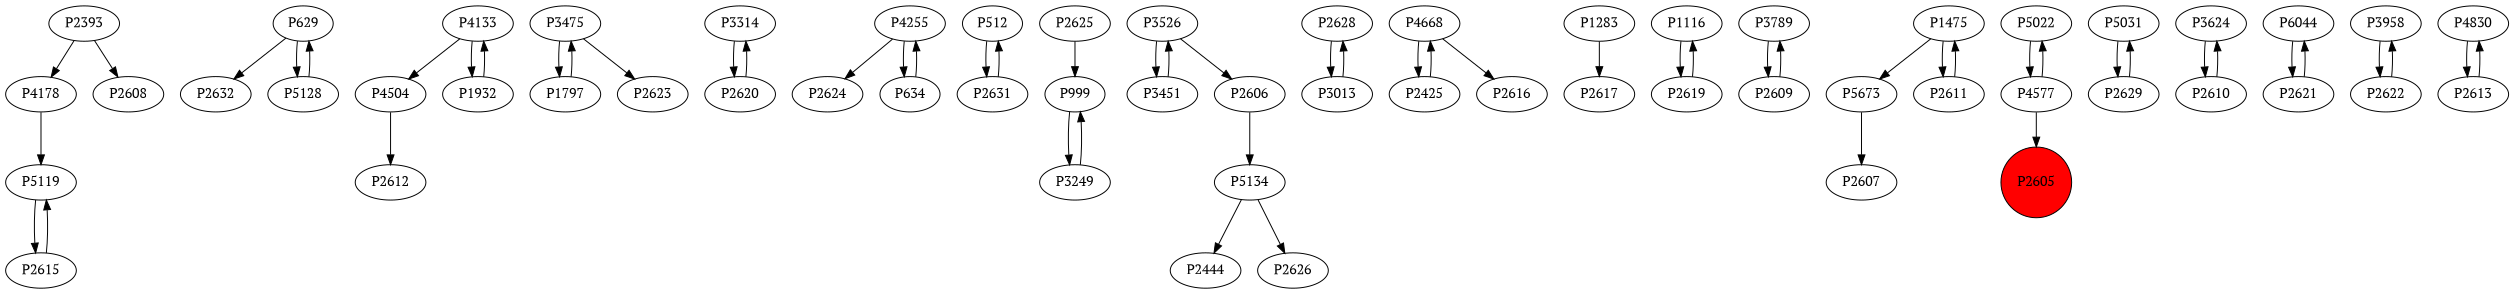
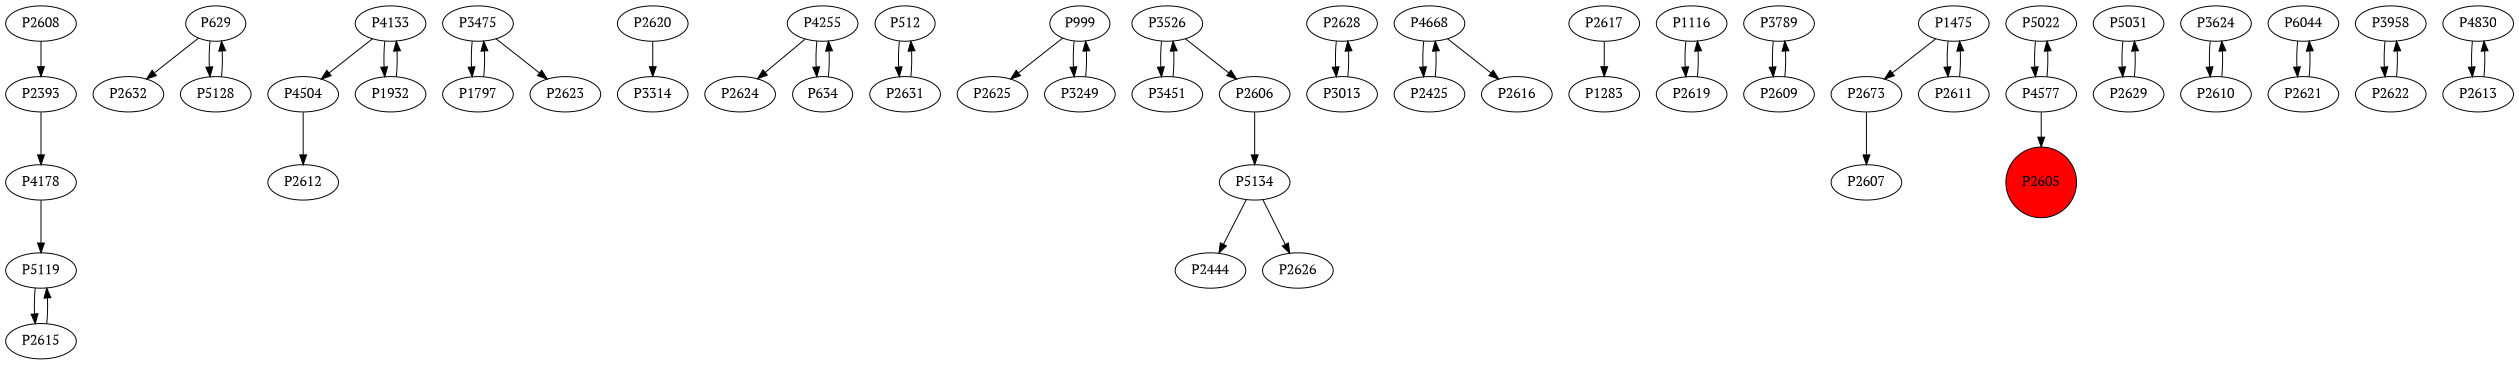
edge "P2393" -> "P2608": reversed
edge "P3314" -> "P2620": removed
edge "P2625" -> "P999": reversed
edge "P1283" -> "P2617": reversed
node "P5673": label "P5673" -> "P2673"
